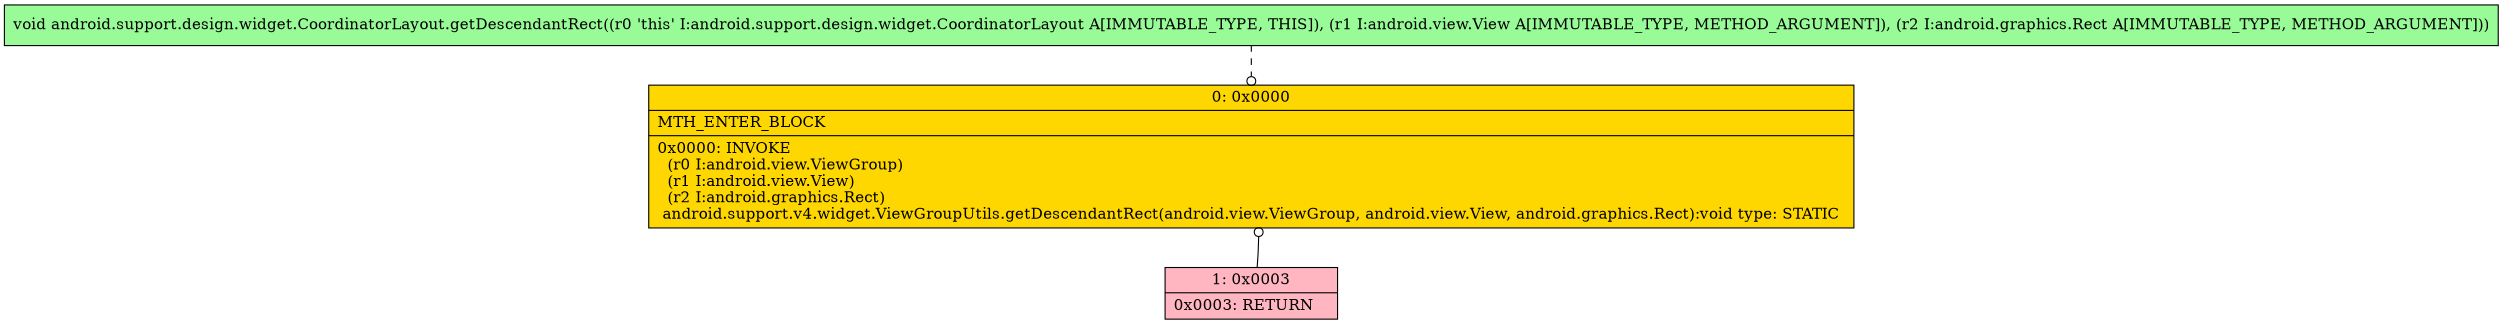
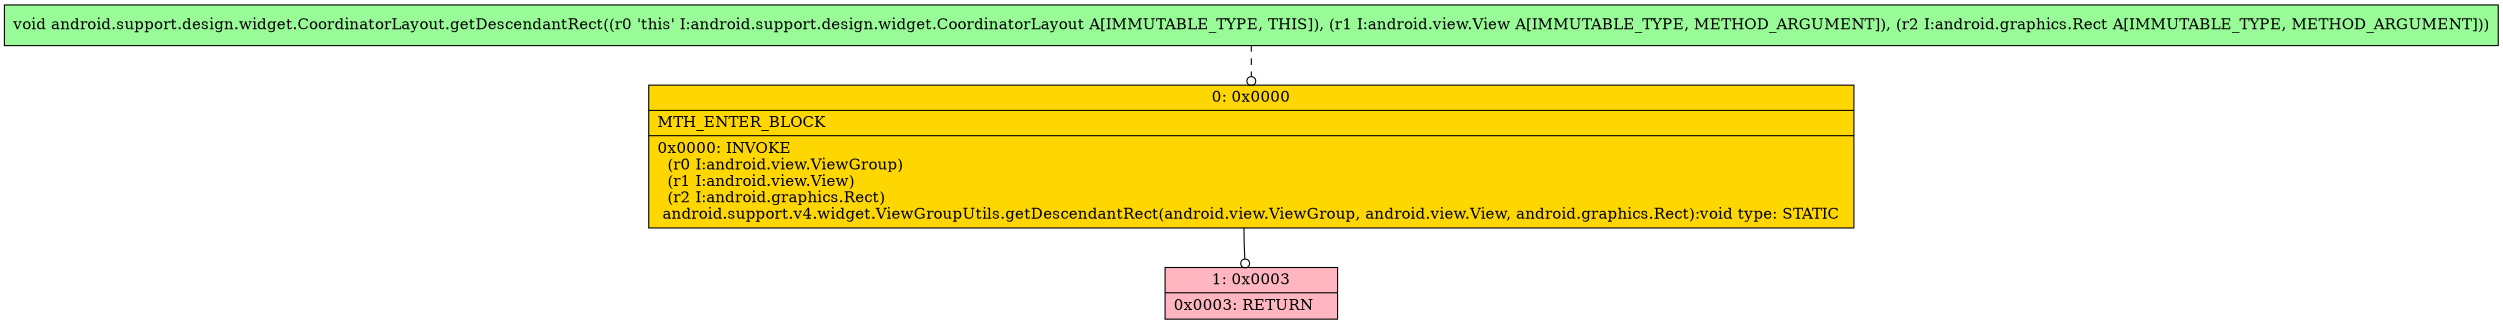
edge "1: 0x0003" -> "0: 0x0000": reversed
